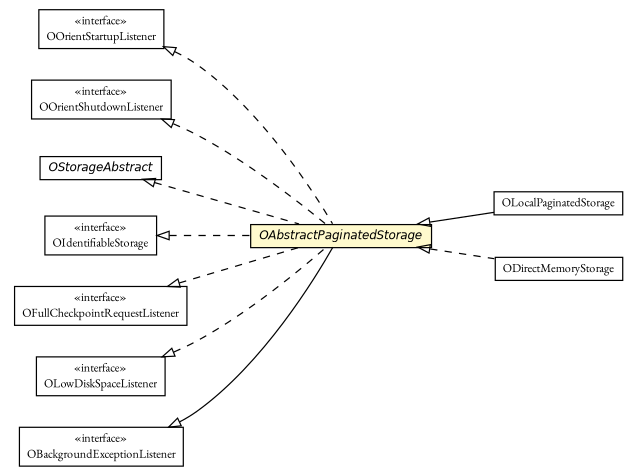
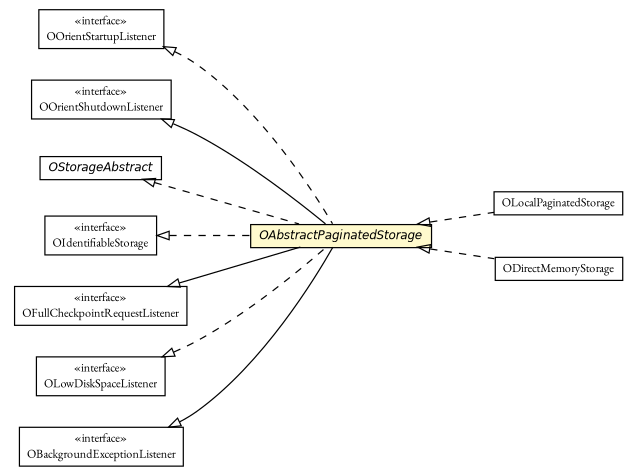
edge "OAbstractPaginatedStorage" -> "OOrientShutdownListener": style dashed -> solid
edge "OLocalPaginatedStorage" -> "OAbstractPaginatedStorage": style solid -> dashed
edge "OAbstractPaginatedStorage" -> "OFullCheckpointRequestListener": style dashed -> solid
